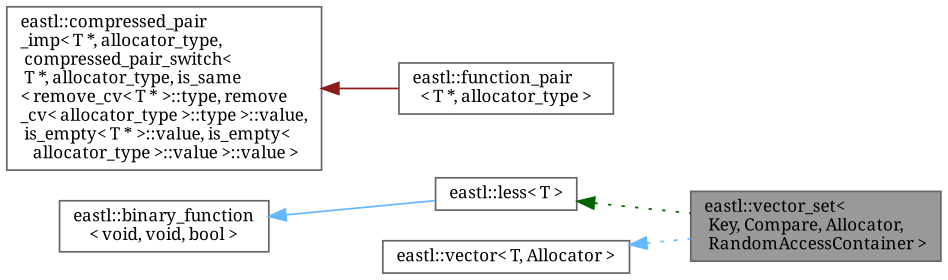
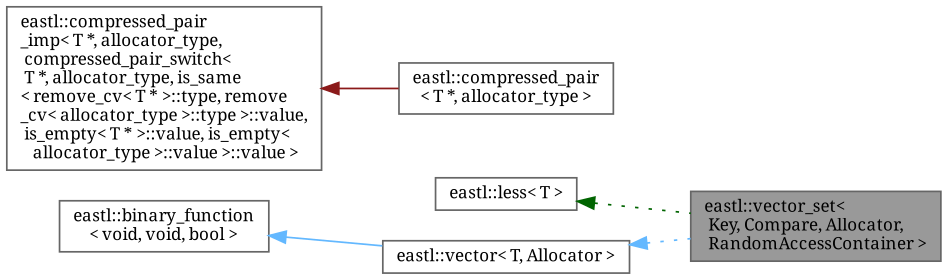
node "eastl::function_pair < T *, allocator_type >": label "eastl::function_pair < T *, allocator_type >" -> "eastl::compressed_pair < T *, allocator_type >"
edge "eastl::less< T >" -> "eastl::binary_function < void, void, bool >": now "eastl::vector< T, Allocator >" -> "eastl::binary_function < void, void, bool >"
